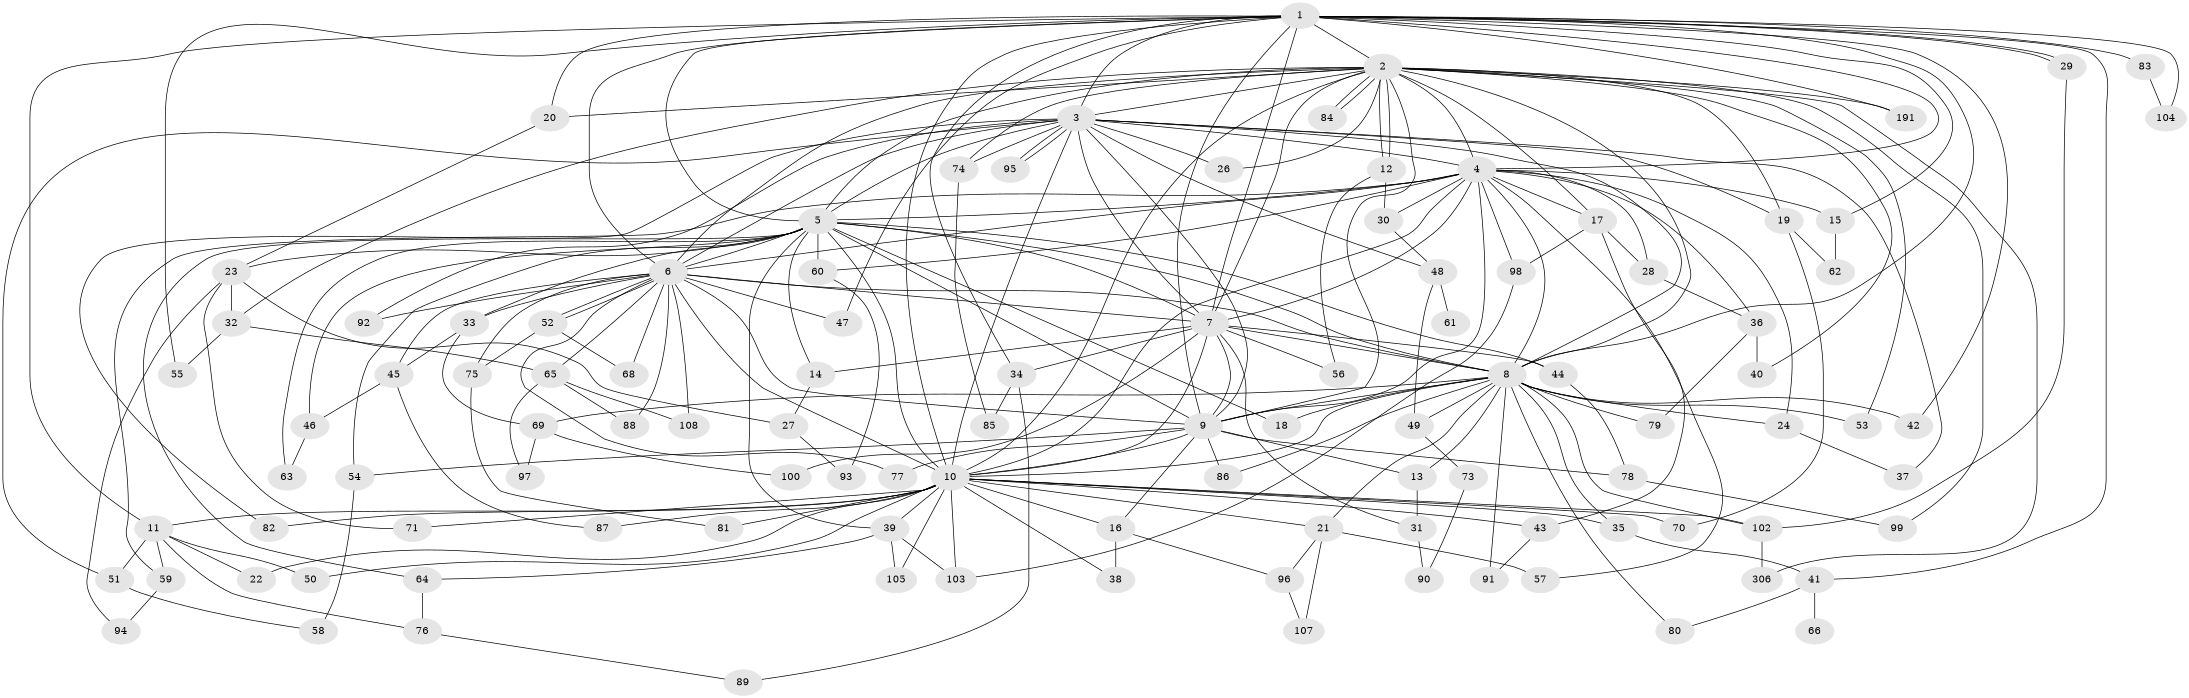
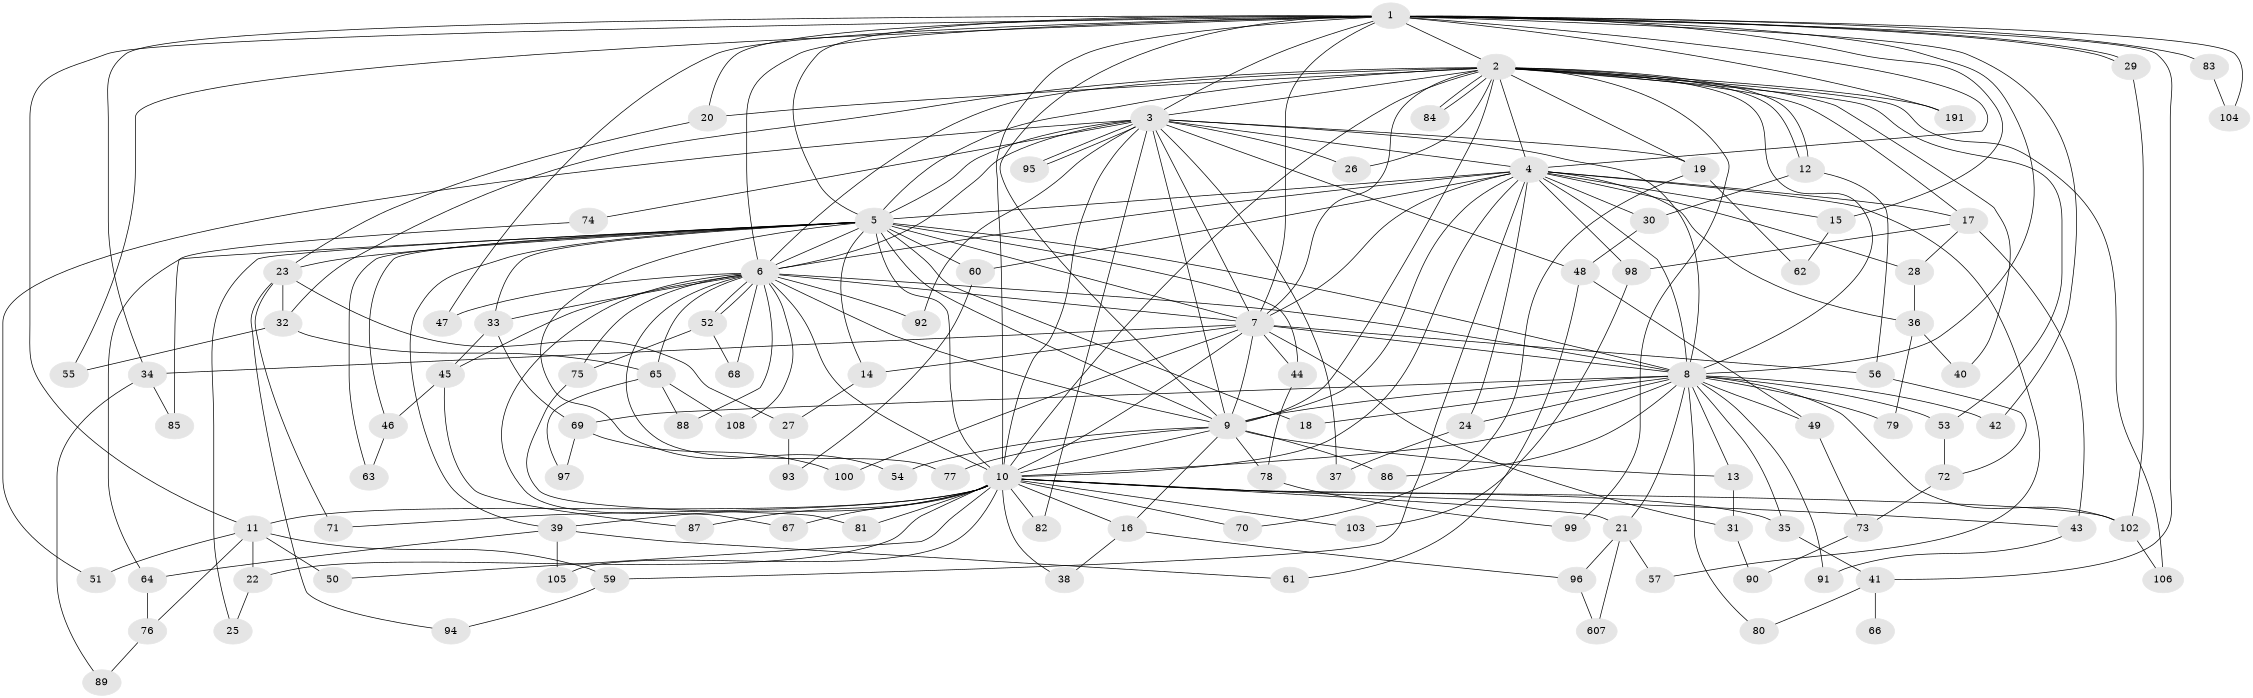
edge "2" -- "74": removed
node "72": added
node "67": added
edge "39" -- "103": now "39" -- "61"
node "306": label "306" -> "106"
node "25": added
node "58": removed
node "107": label "107" -> "607"
